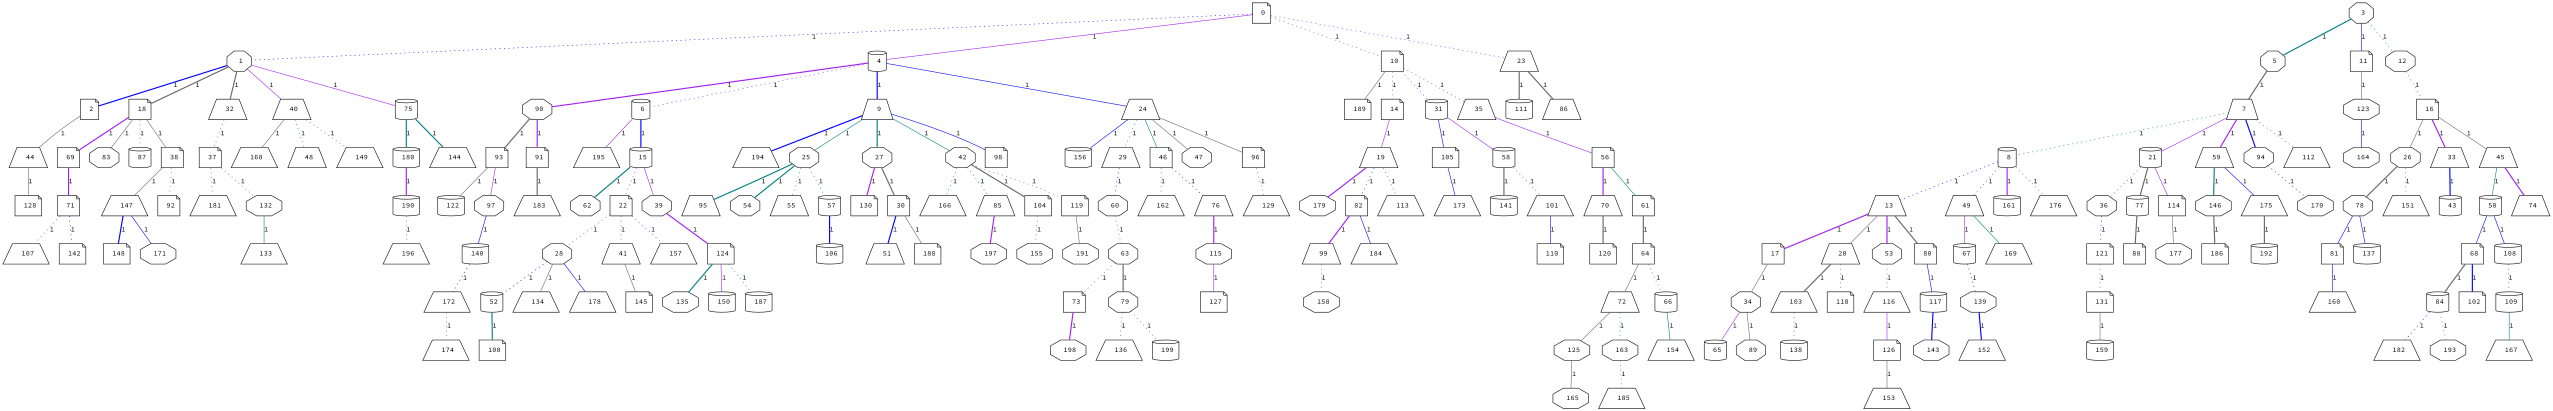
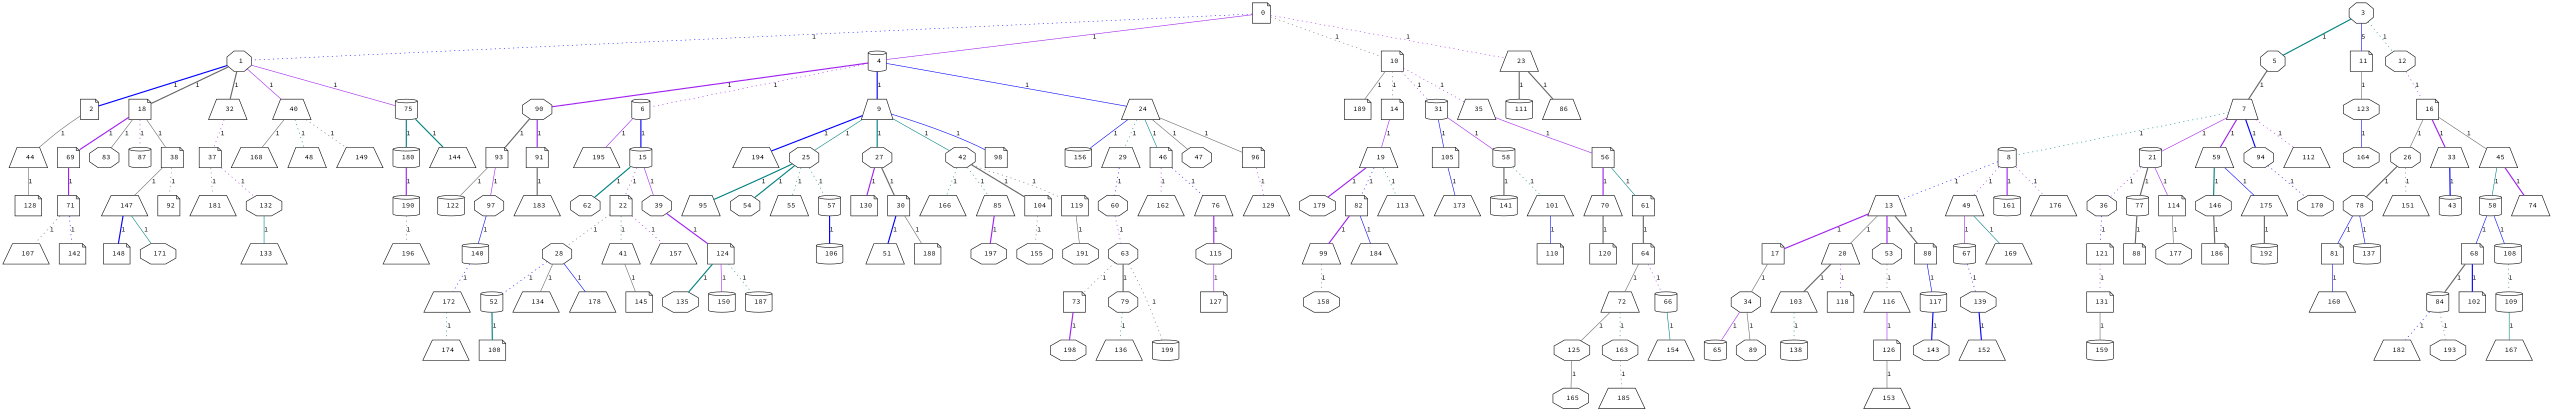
edge "3" -- "11": label "1" -> "5"
edge "147" -- "171": color blue -> teal
edge "79" -- "199": now "63" -- "199"
